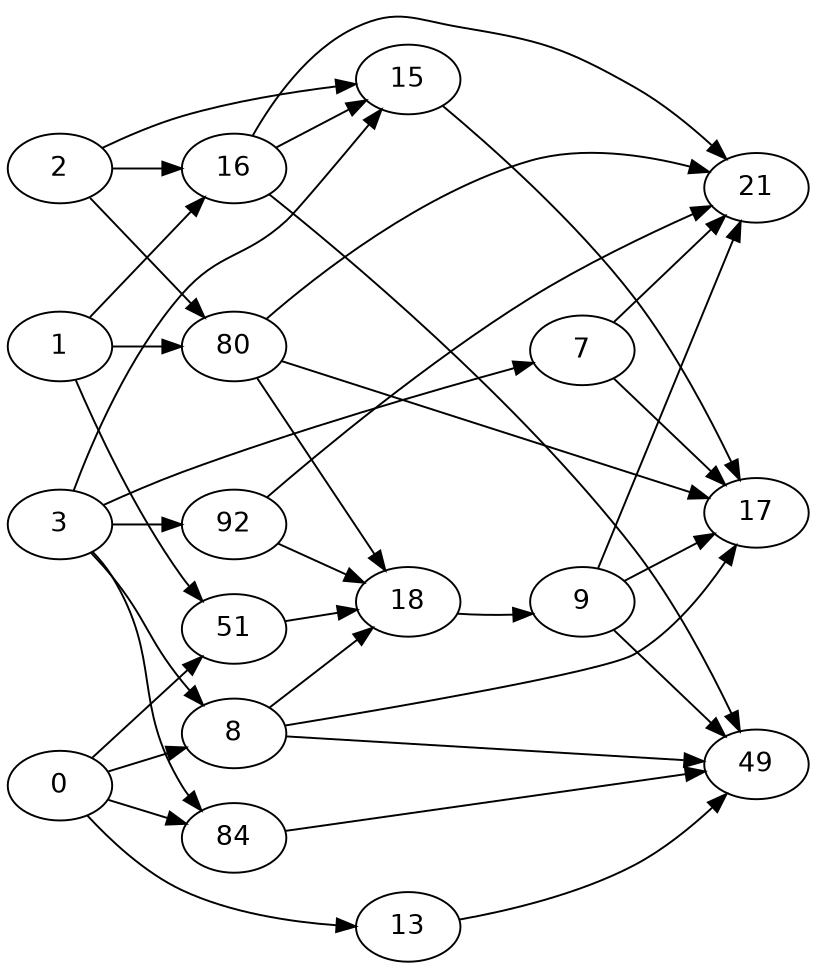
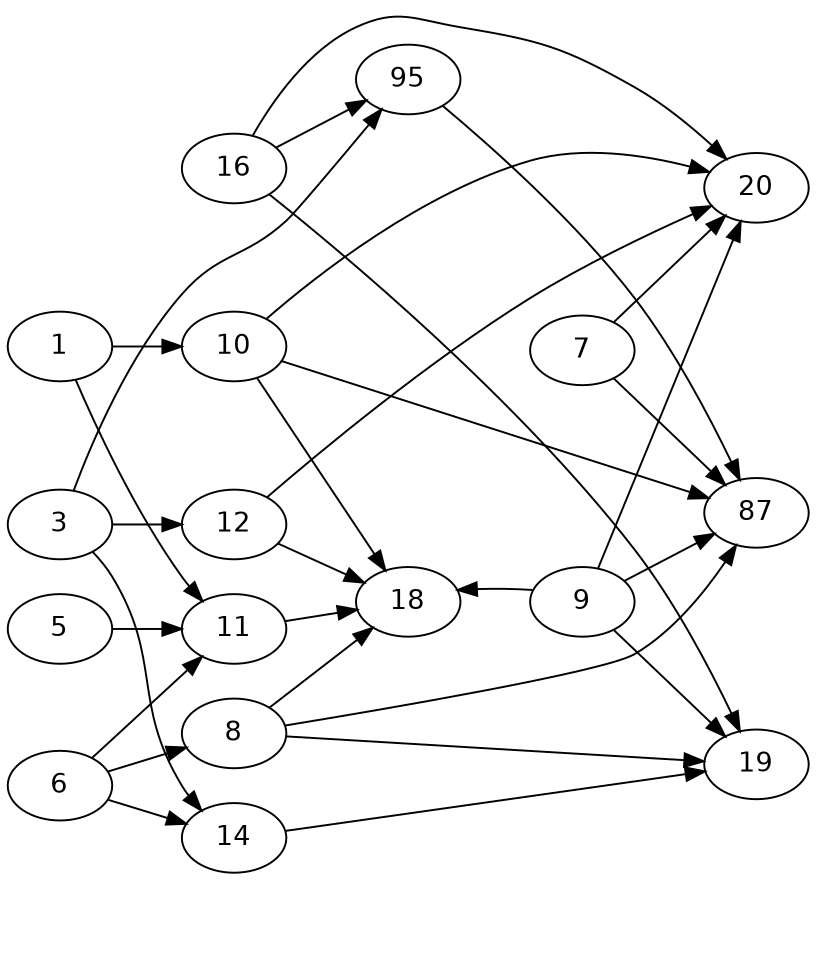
node "15": label "15" -> "95"
node "2": removed
node "21": label "21" -> "20"
edge "1" -> "16": removed
node "80": label "80" -> "10"
edge "3" -> "7": removed
node "17": label "17" -> "87"
node "92": label "92" -> "12"
edge "18" -> "9": reversed
node "5": added
node "51": label "51" -> "11"
edge "3" -> "8": removed
node "49": label "49" -> "19"
node "0": label "0" -> "6"
node "84": label "84" -> "14"
node "13": removed
